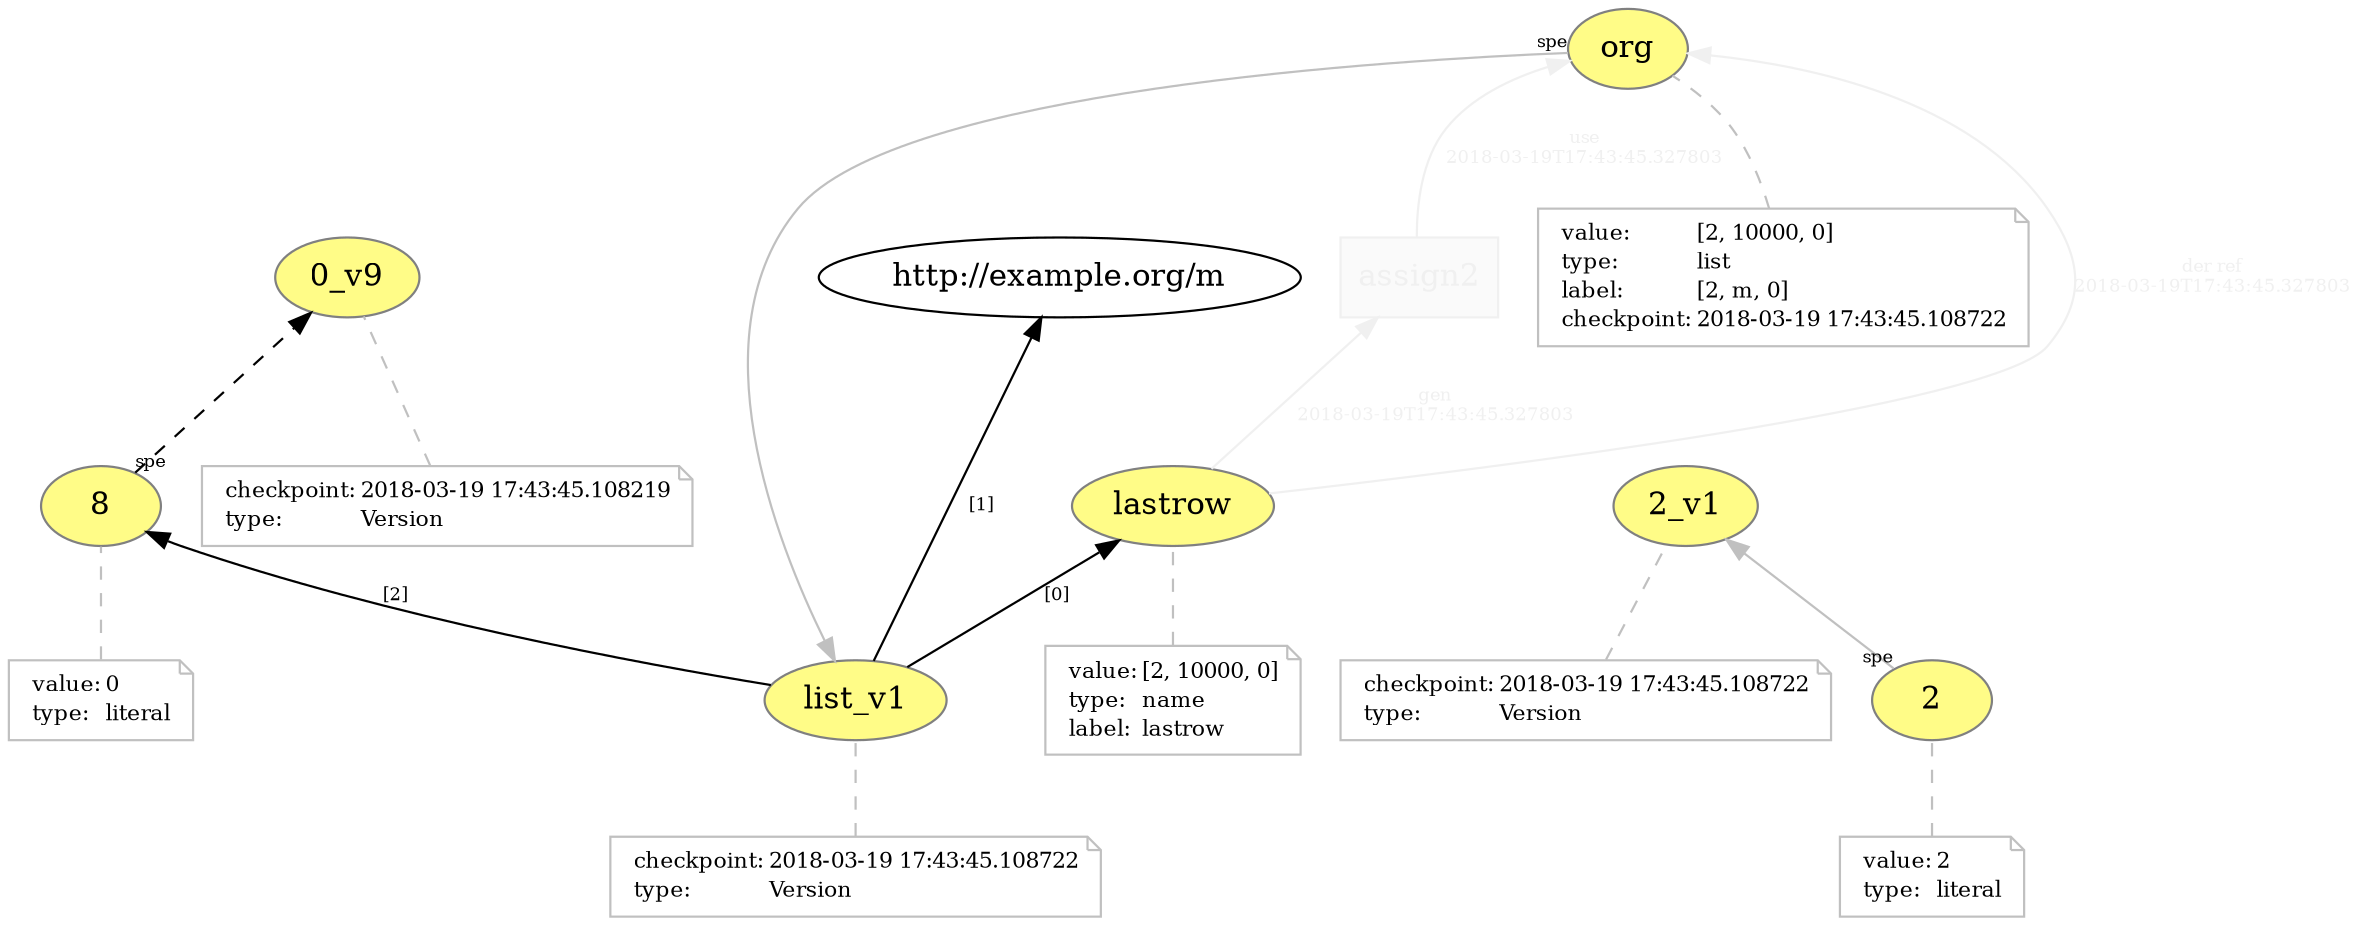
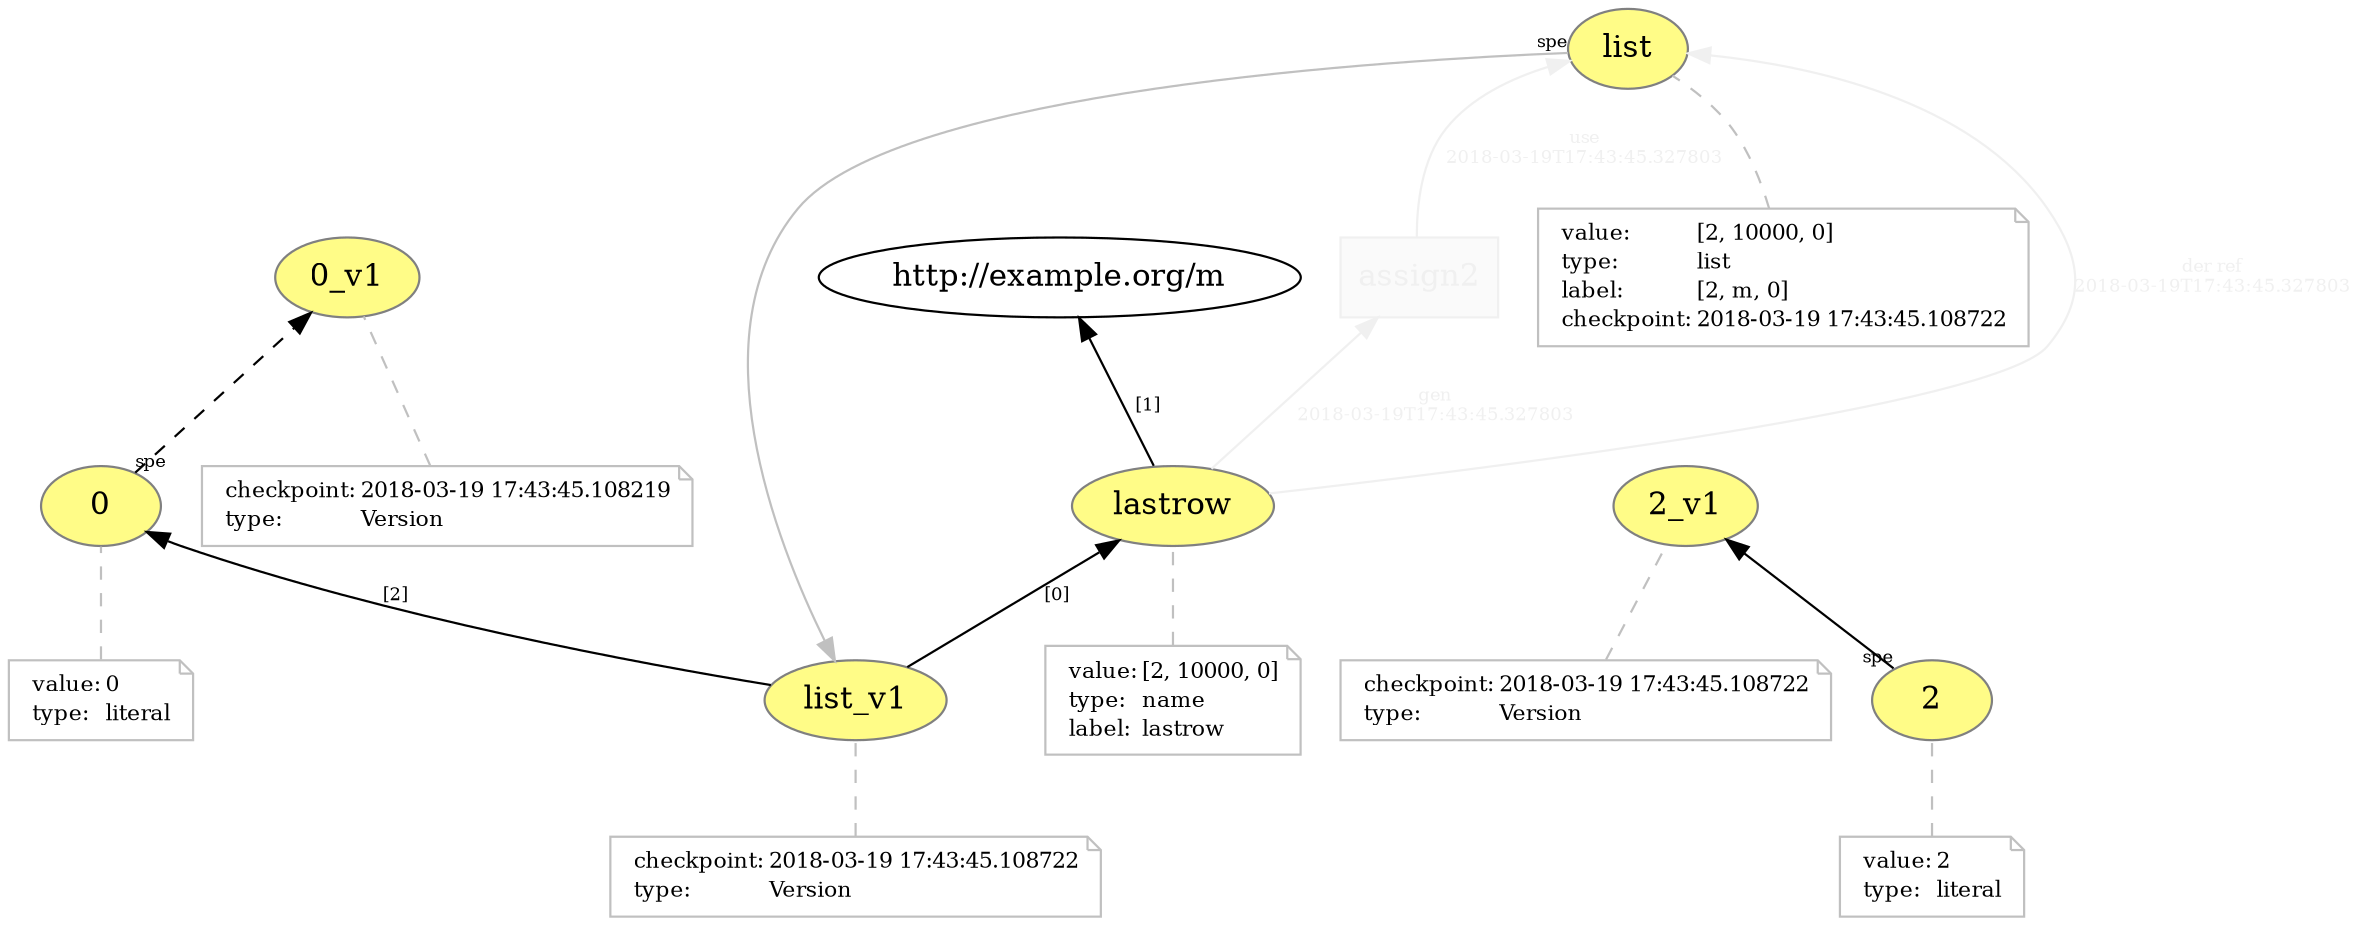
node "org": label "org" -> "list"
node "0_v9": label "0_v9" -> "0_v1"
edge "list_v1" -> "http://example.org/m": now "lastrow" -> "http://example.org/m"
node "8": label "8" -> "0"
edge "2" -> "2_v1": color gray -> black
